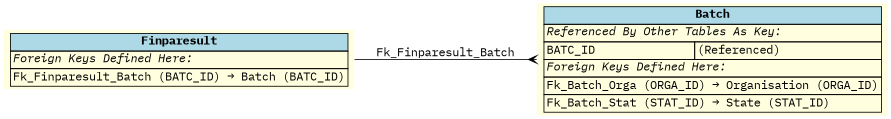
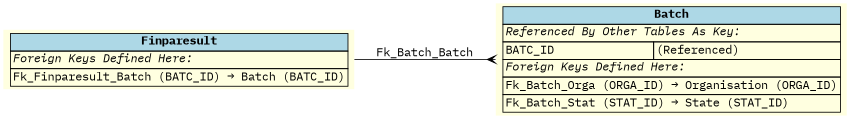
edge "Finparesult" -- "Batch": label " Fk_Finparesult_Batch " -> " Fk_Batch_Batch "
